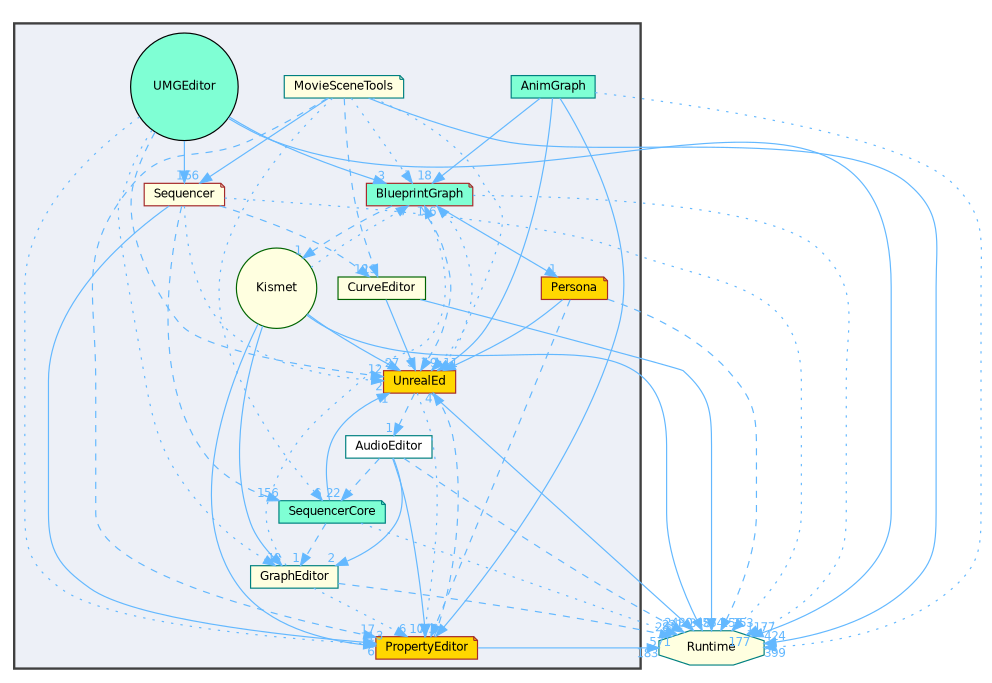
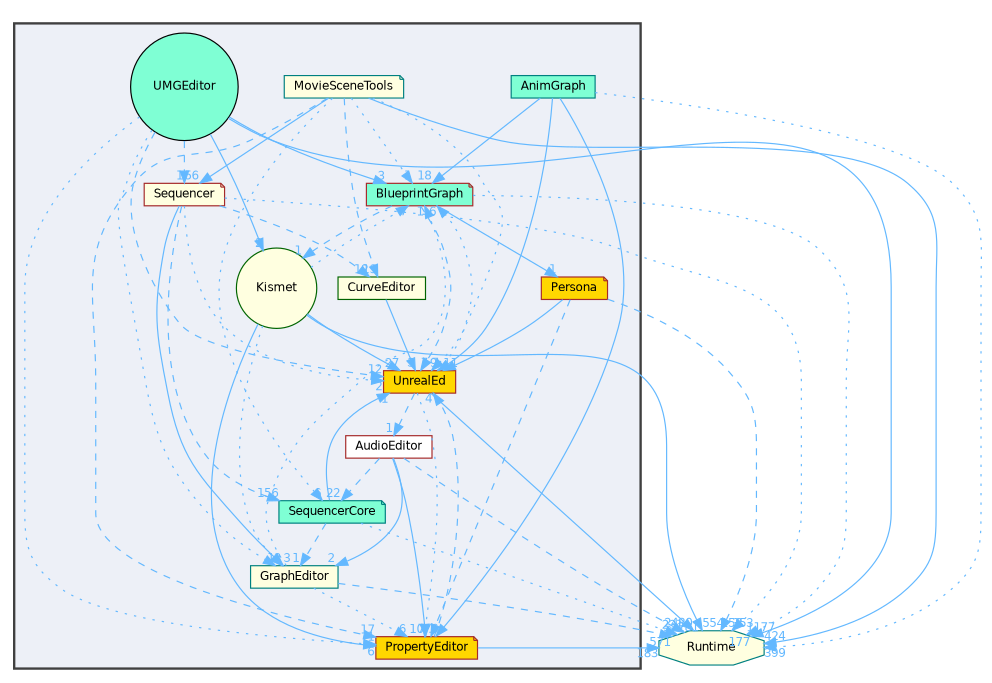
edge "UMGEditor" -> "Sequencer": style solid -> dashed
edge "UMGEditor" -> "Kismet": added
edge "CurveEditor" -> "Runtime": removed
edge "Kismet" -> "GraphEditor": style solid -> dotted
node "AudioEditor": color teal -> brown
edge "Sequencer" -> "PropertyEditor": now "Sequencer" -> "GraphEditor"
